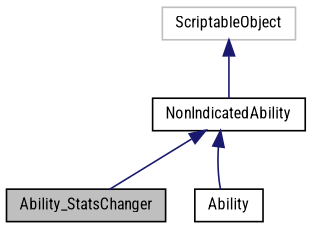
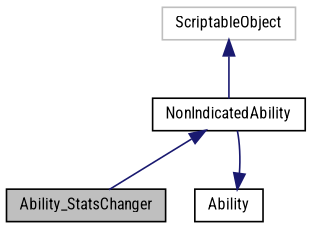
edge "Ability" -> "NonIndicatedAbility": reversed
